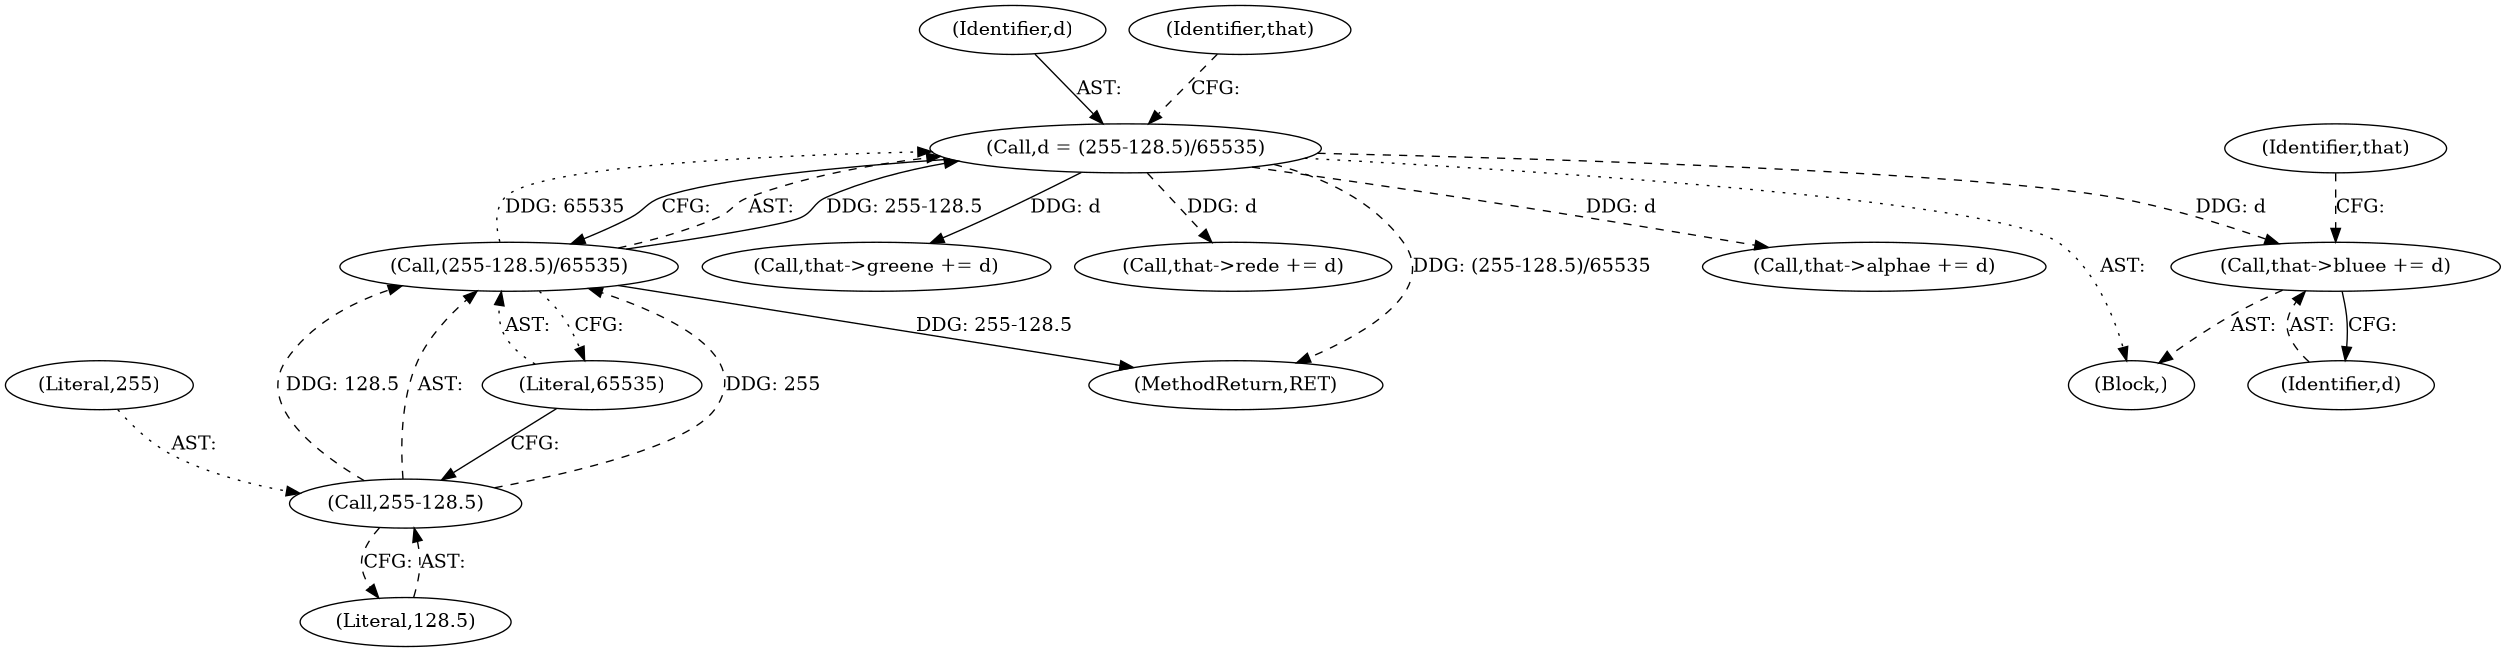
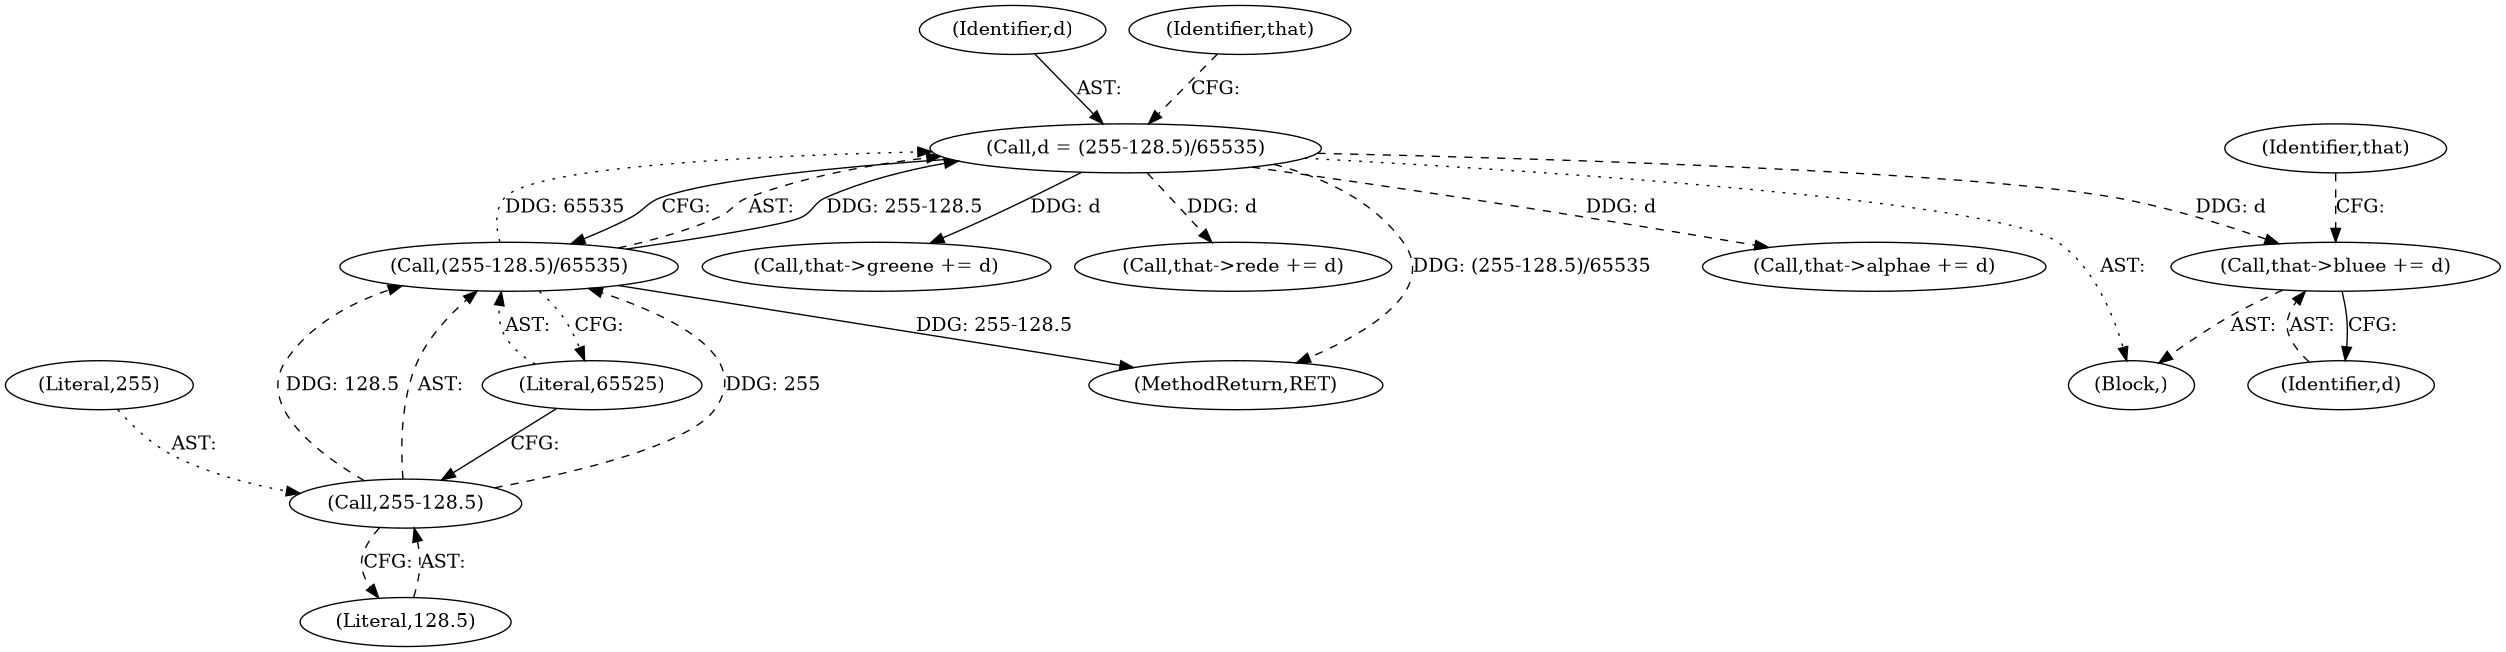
node "(Literal,65535)": label "(Literal,65535)" -> "(Literal,65525)"
